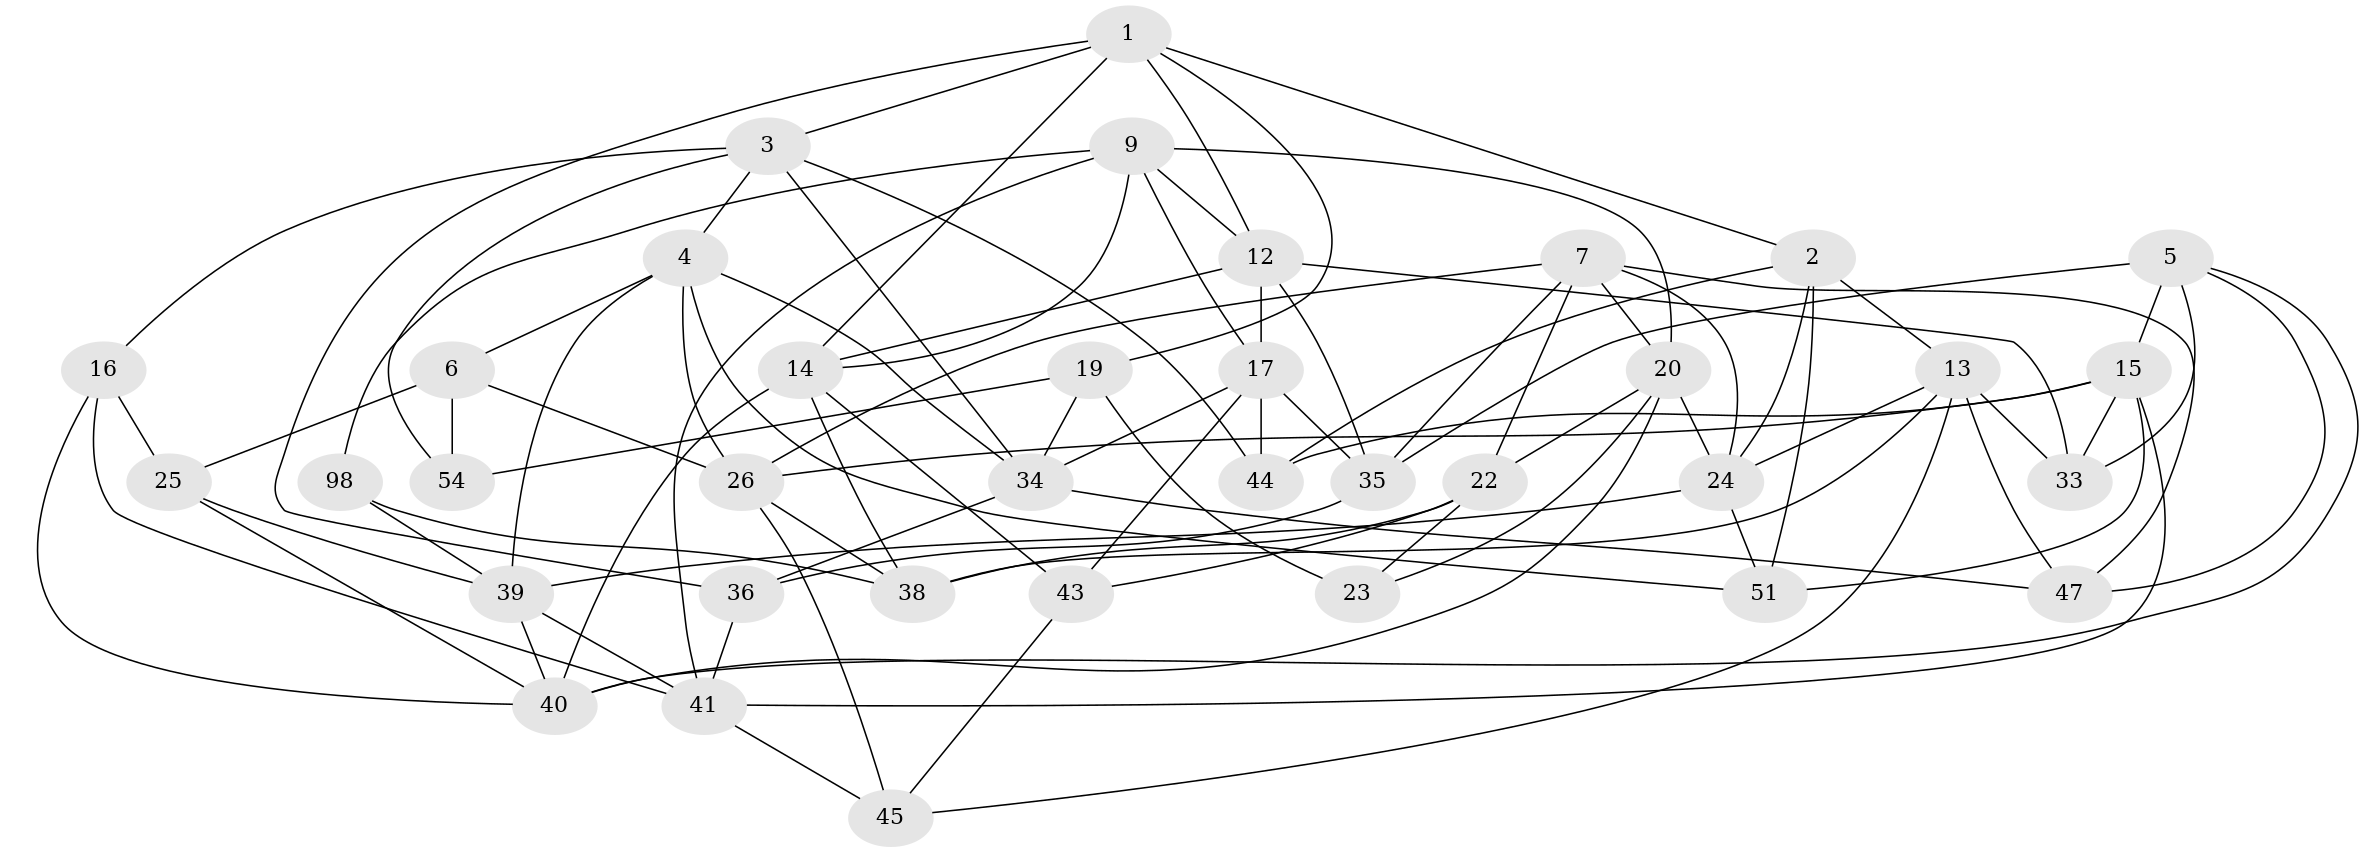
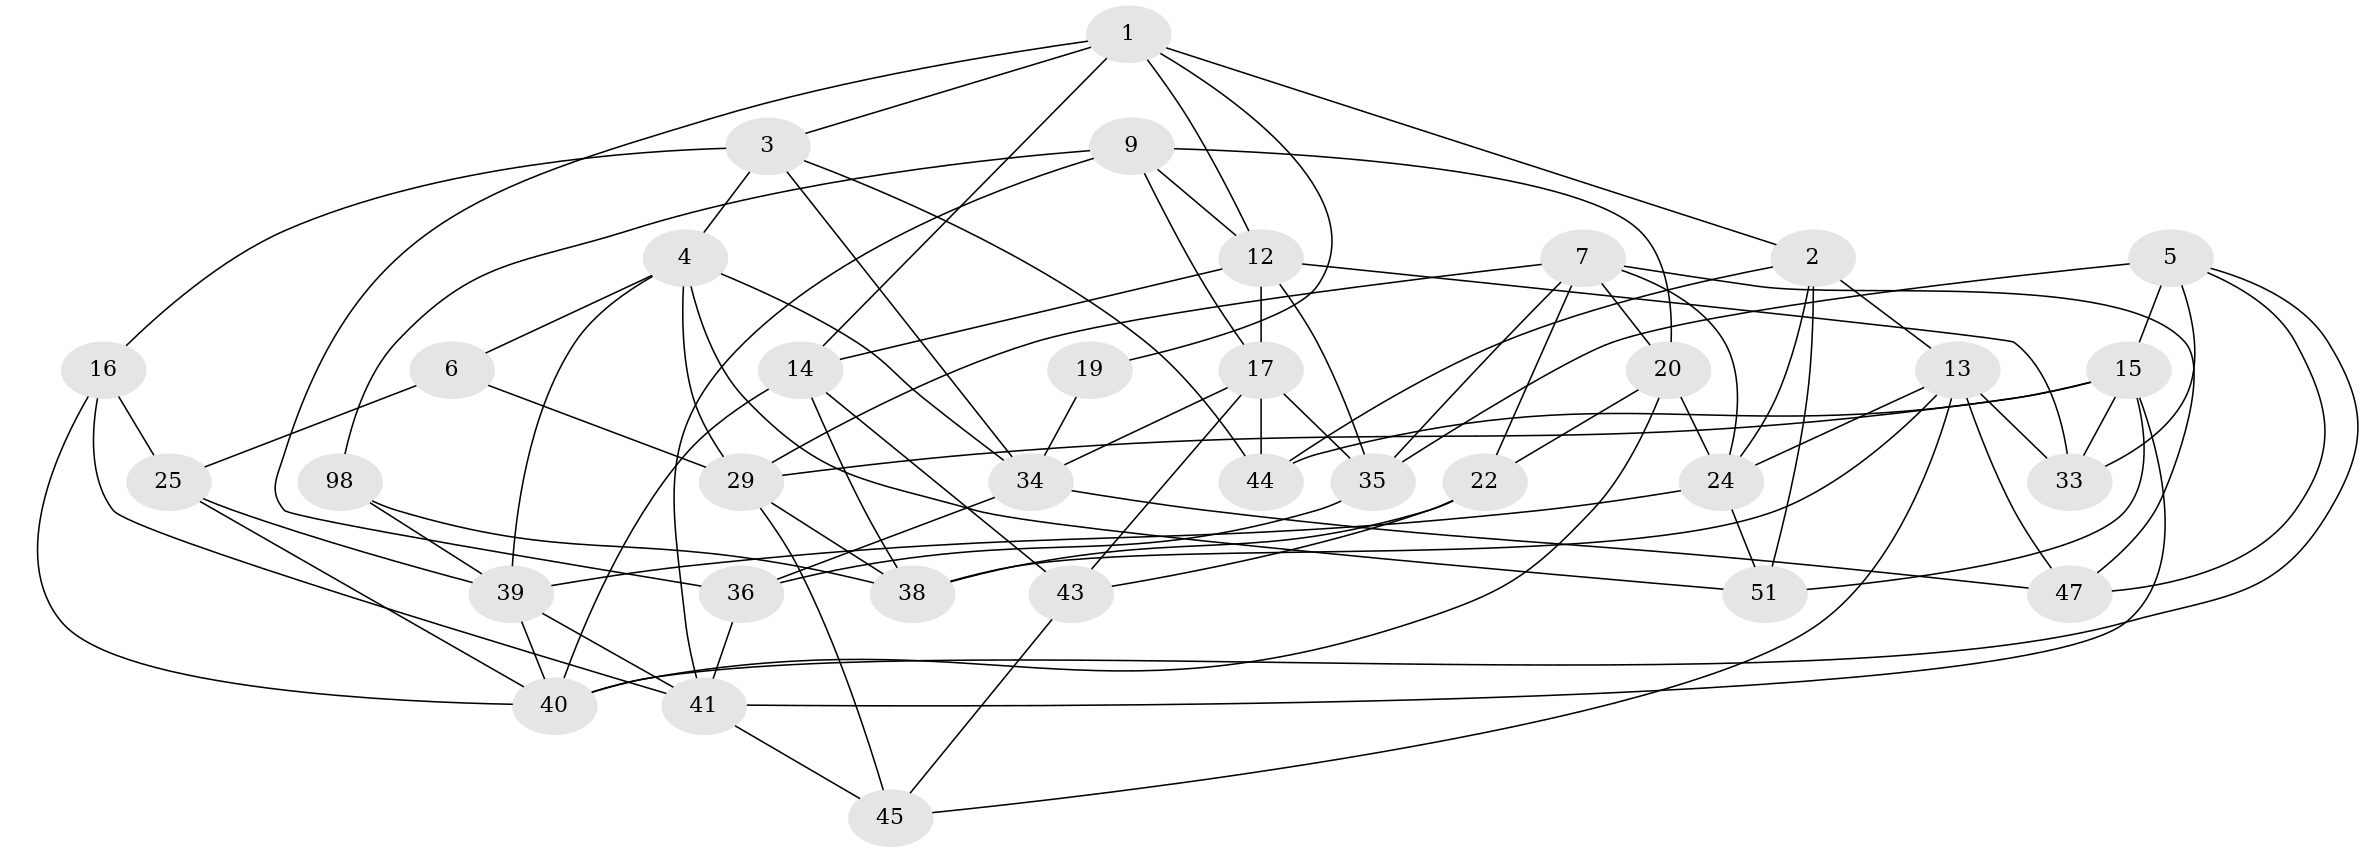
edge "9" -- "14": removed
node "54": removed
node "26": label "26" -> "29"
node "23": removed
